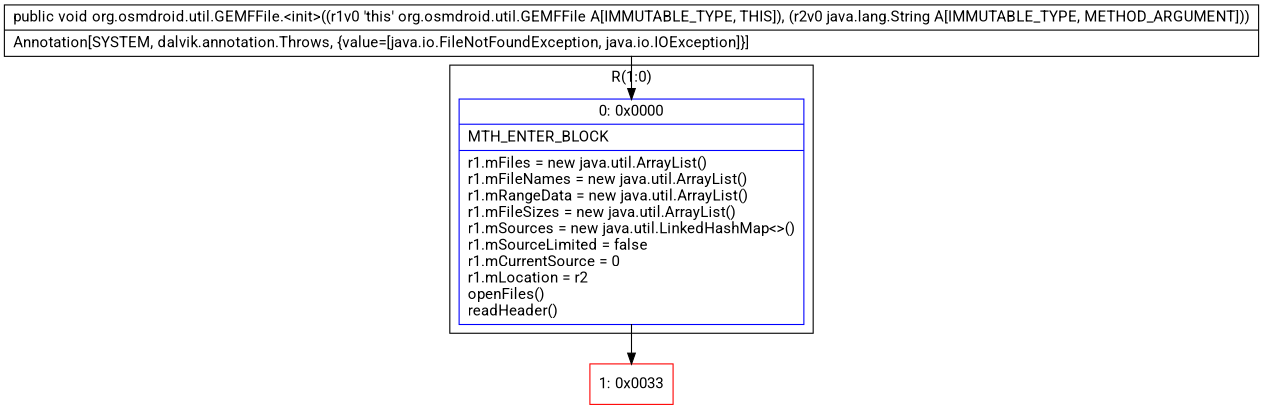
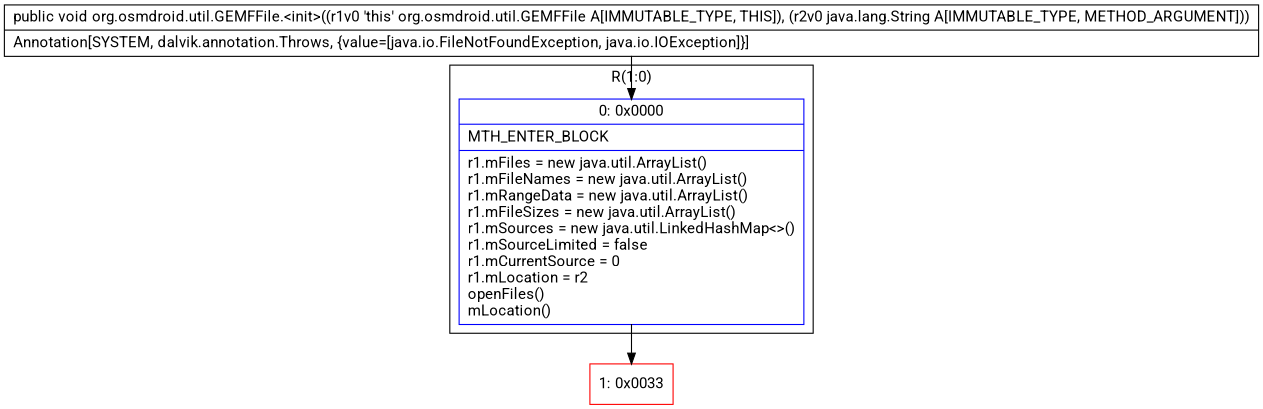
node "0: 0x0000": text "readHeader()" -> "mLocation()"
